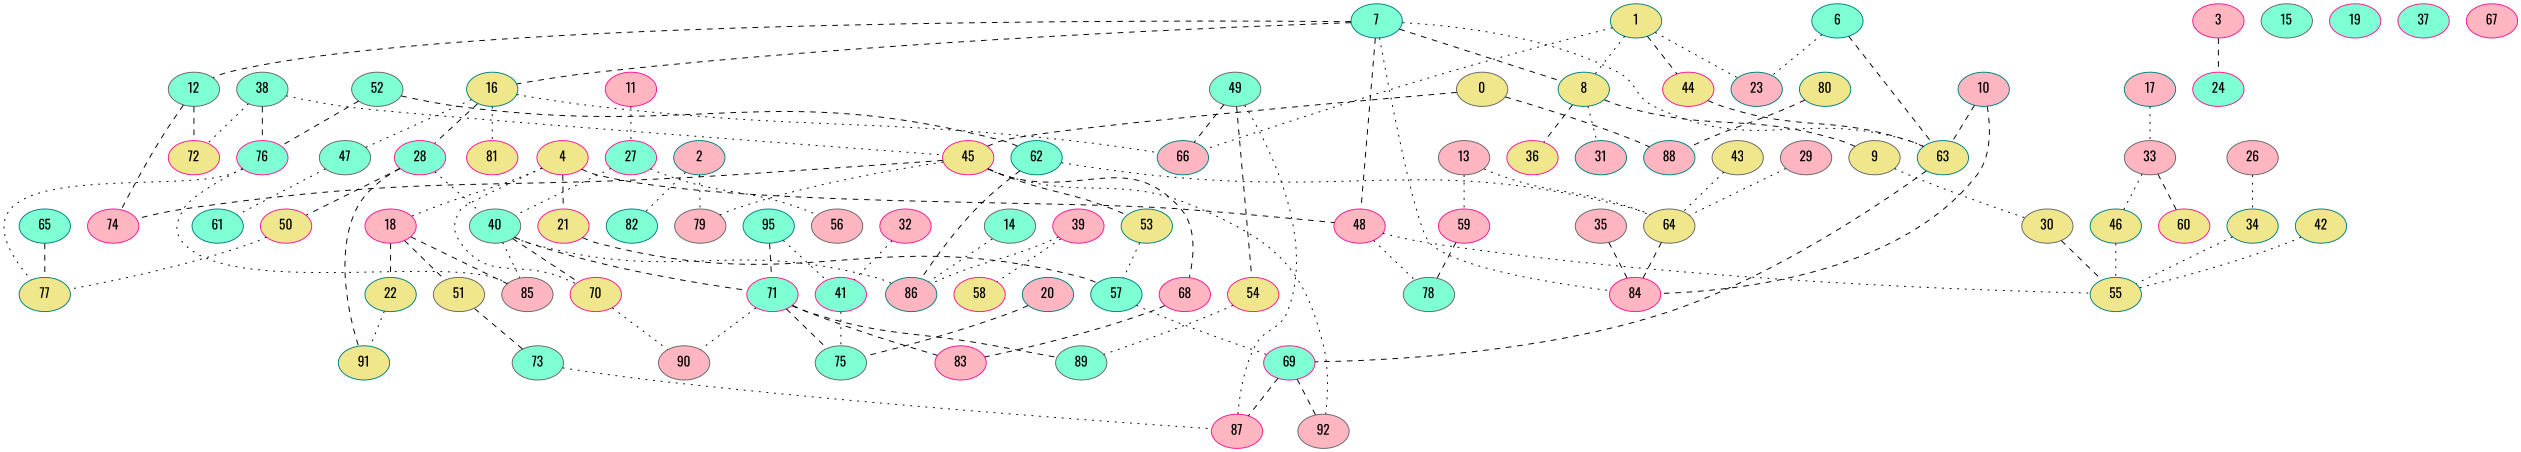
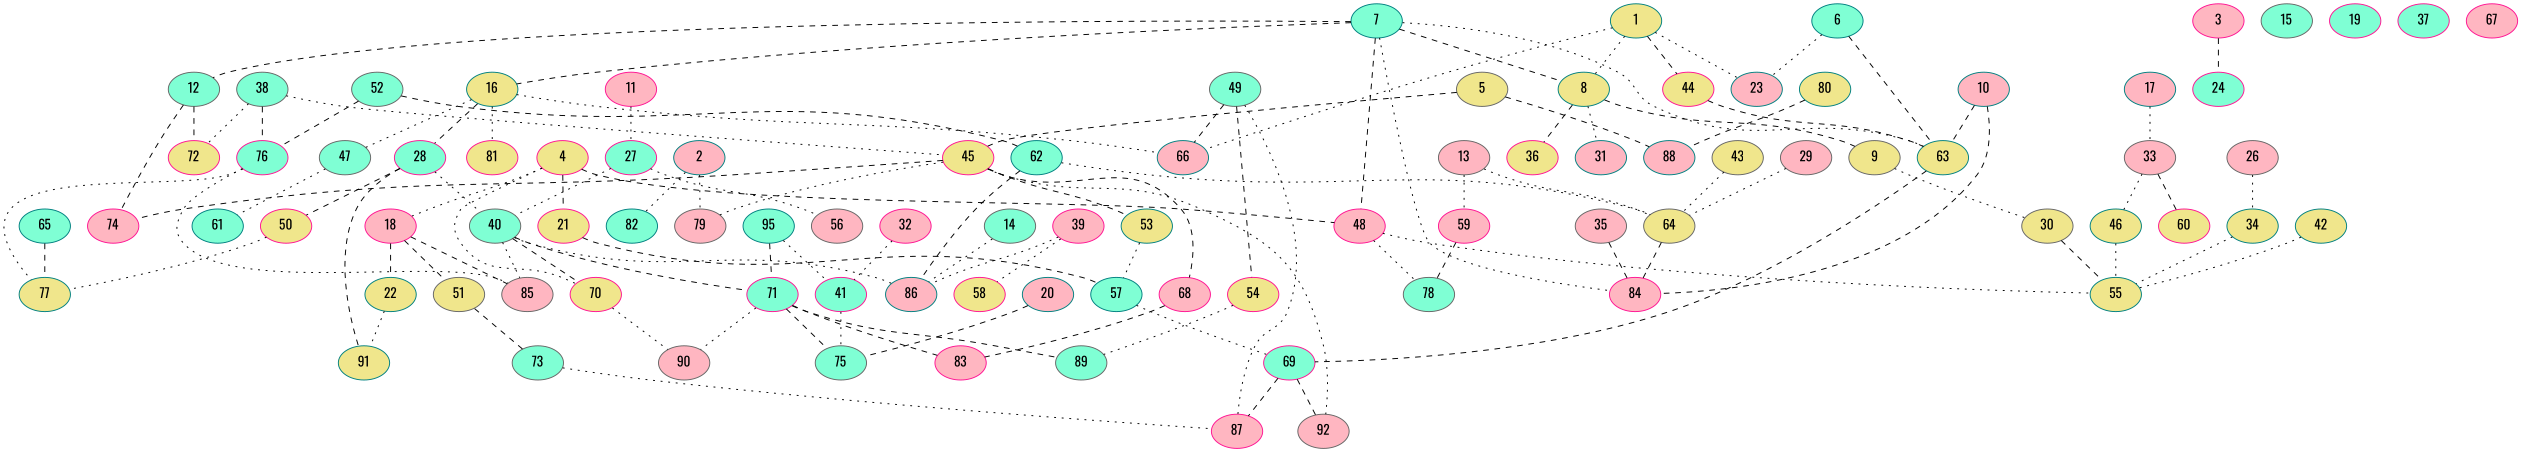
node "0": label "0" -> "5"
